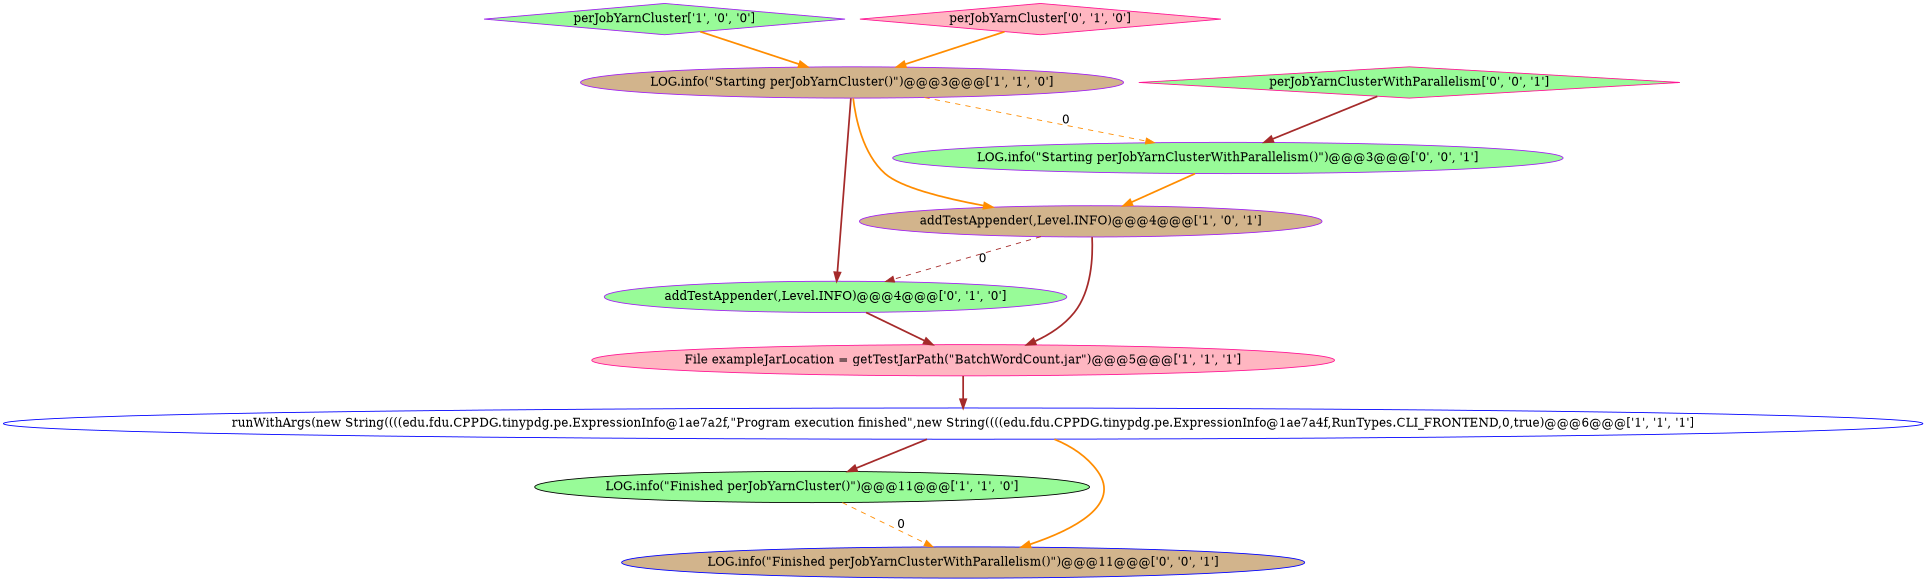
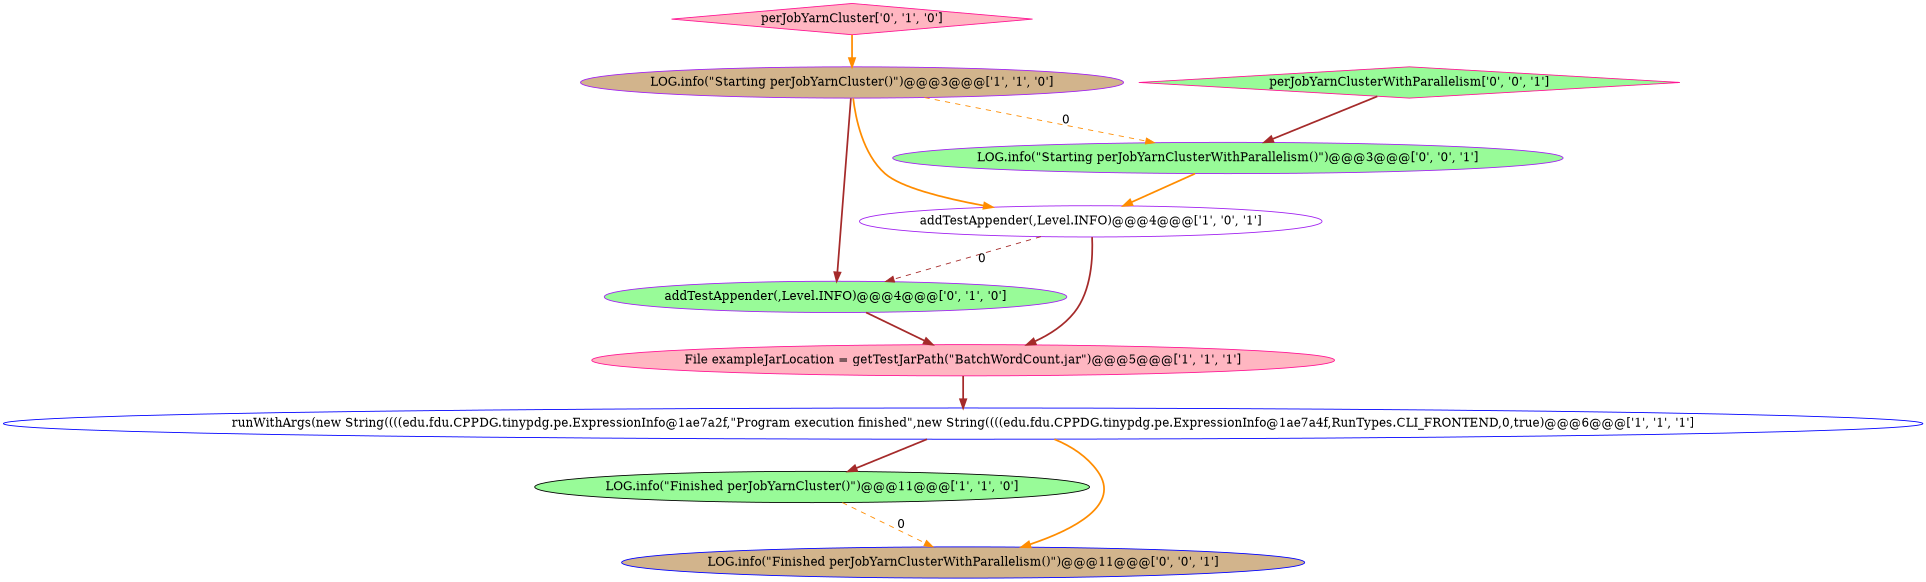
node "perJobYarnCluster['1', '0', '0']": removed
node "addTestAppender(,Level.INFO)@@@4@@@['1', '0', '1']": fillcolor tan -> white
